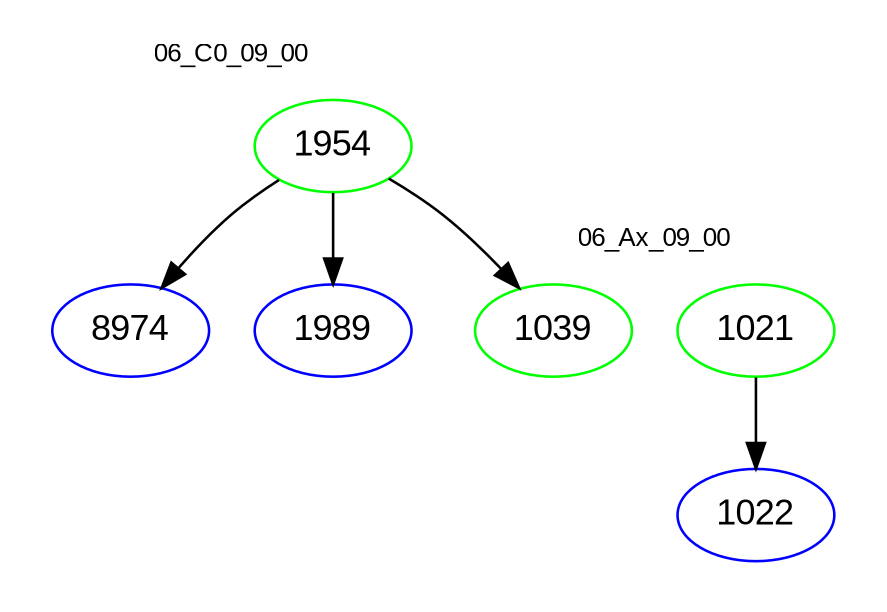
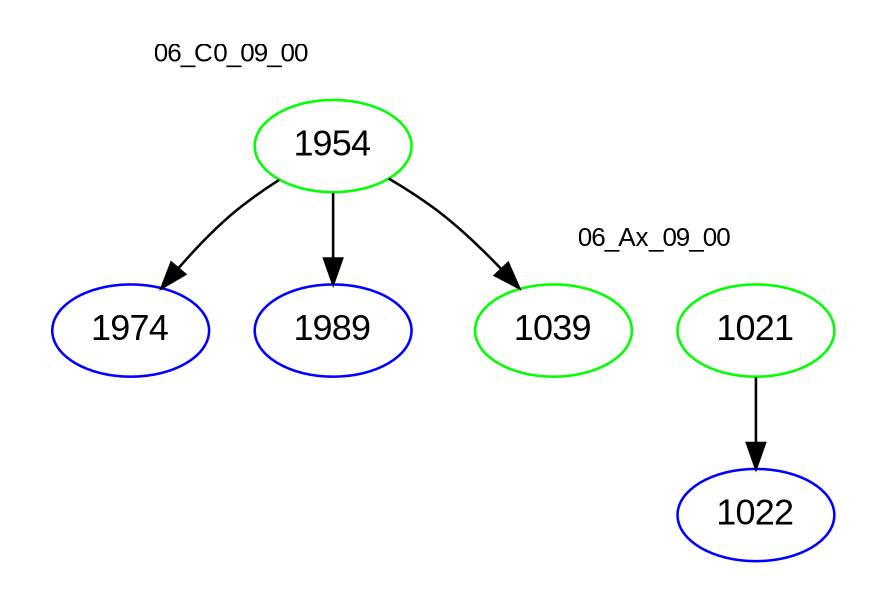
node "8974": label "8974" -> "1974"
